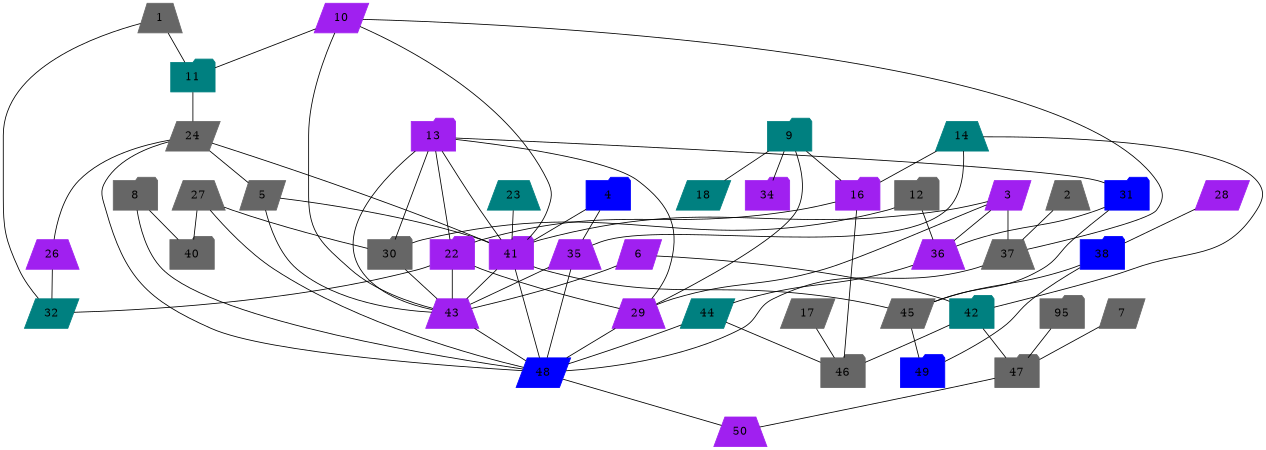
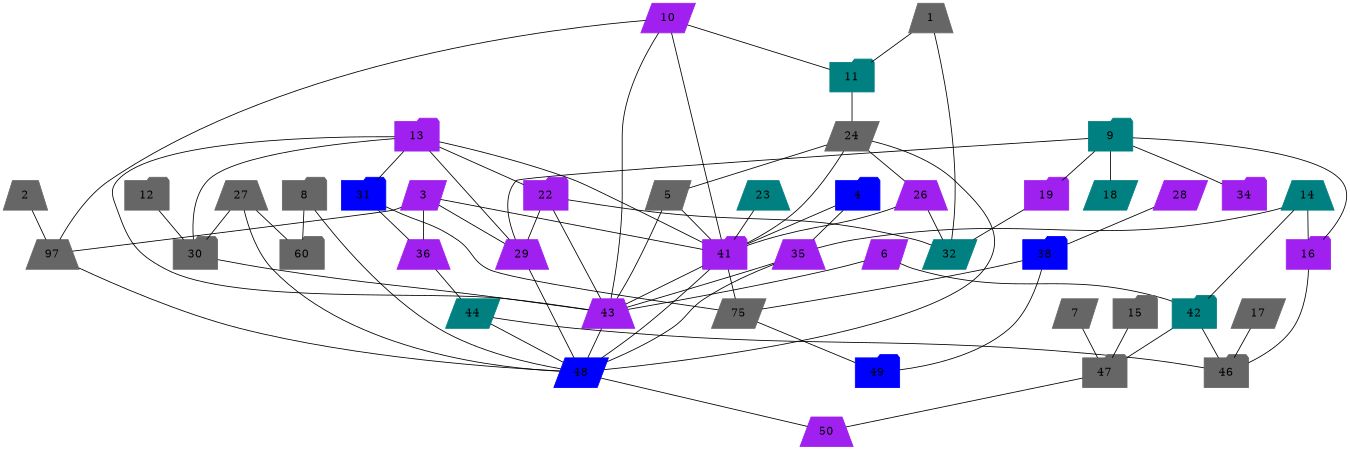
node "19": added
edge "16" -- "22": removed
edge "12" -- "36": removed
edge "26" -- "41": added
node "40": label "40" -> "60"
node "37": label "37" -> "97"
node "45": label "45" -> "75"
node "95": label "95" -> "15"
